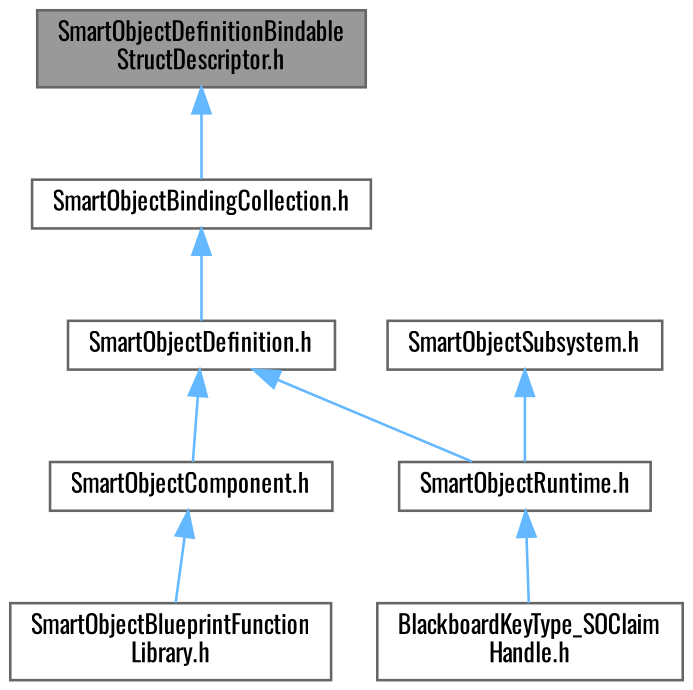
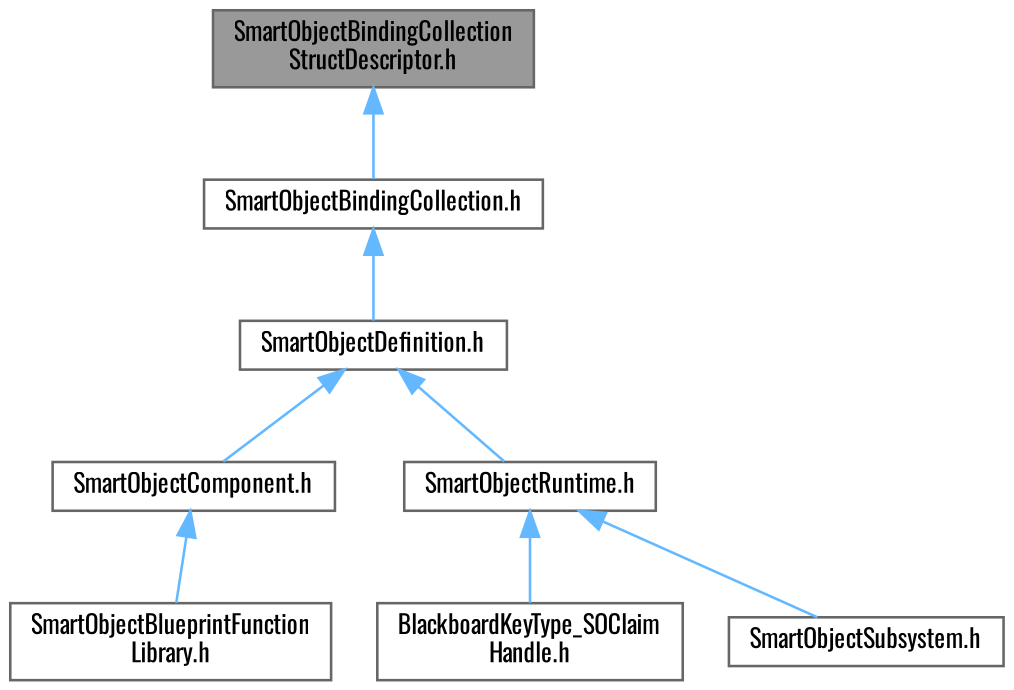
node "SmartObjectDefinitionBindable StructDescriptor.h": label "SmartObjectDefinitionBindable StructDescriptor.h" -> "SmartObjectBindingCollection StructDescriptor.h"
edge "SmartObjectRuntime.h" -> "SmartObjectSubsystem.h": reversed
